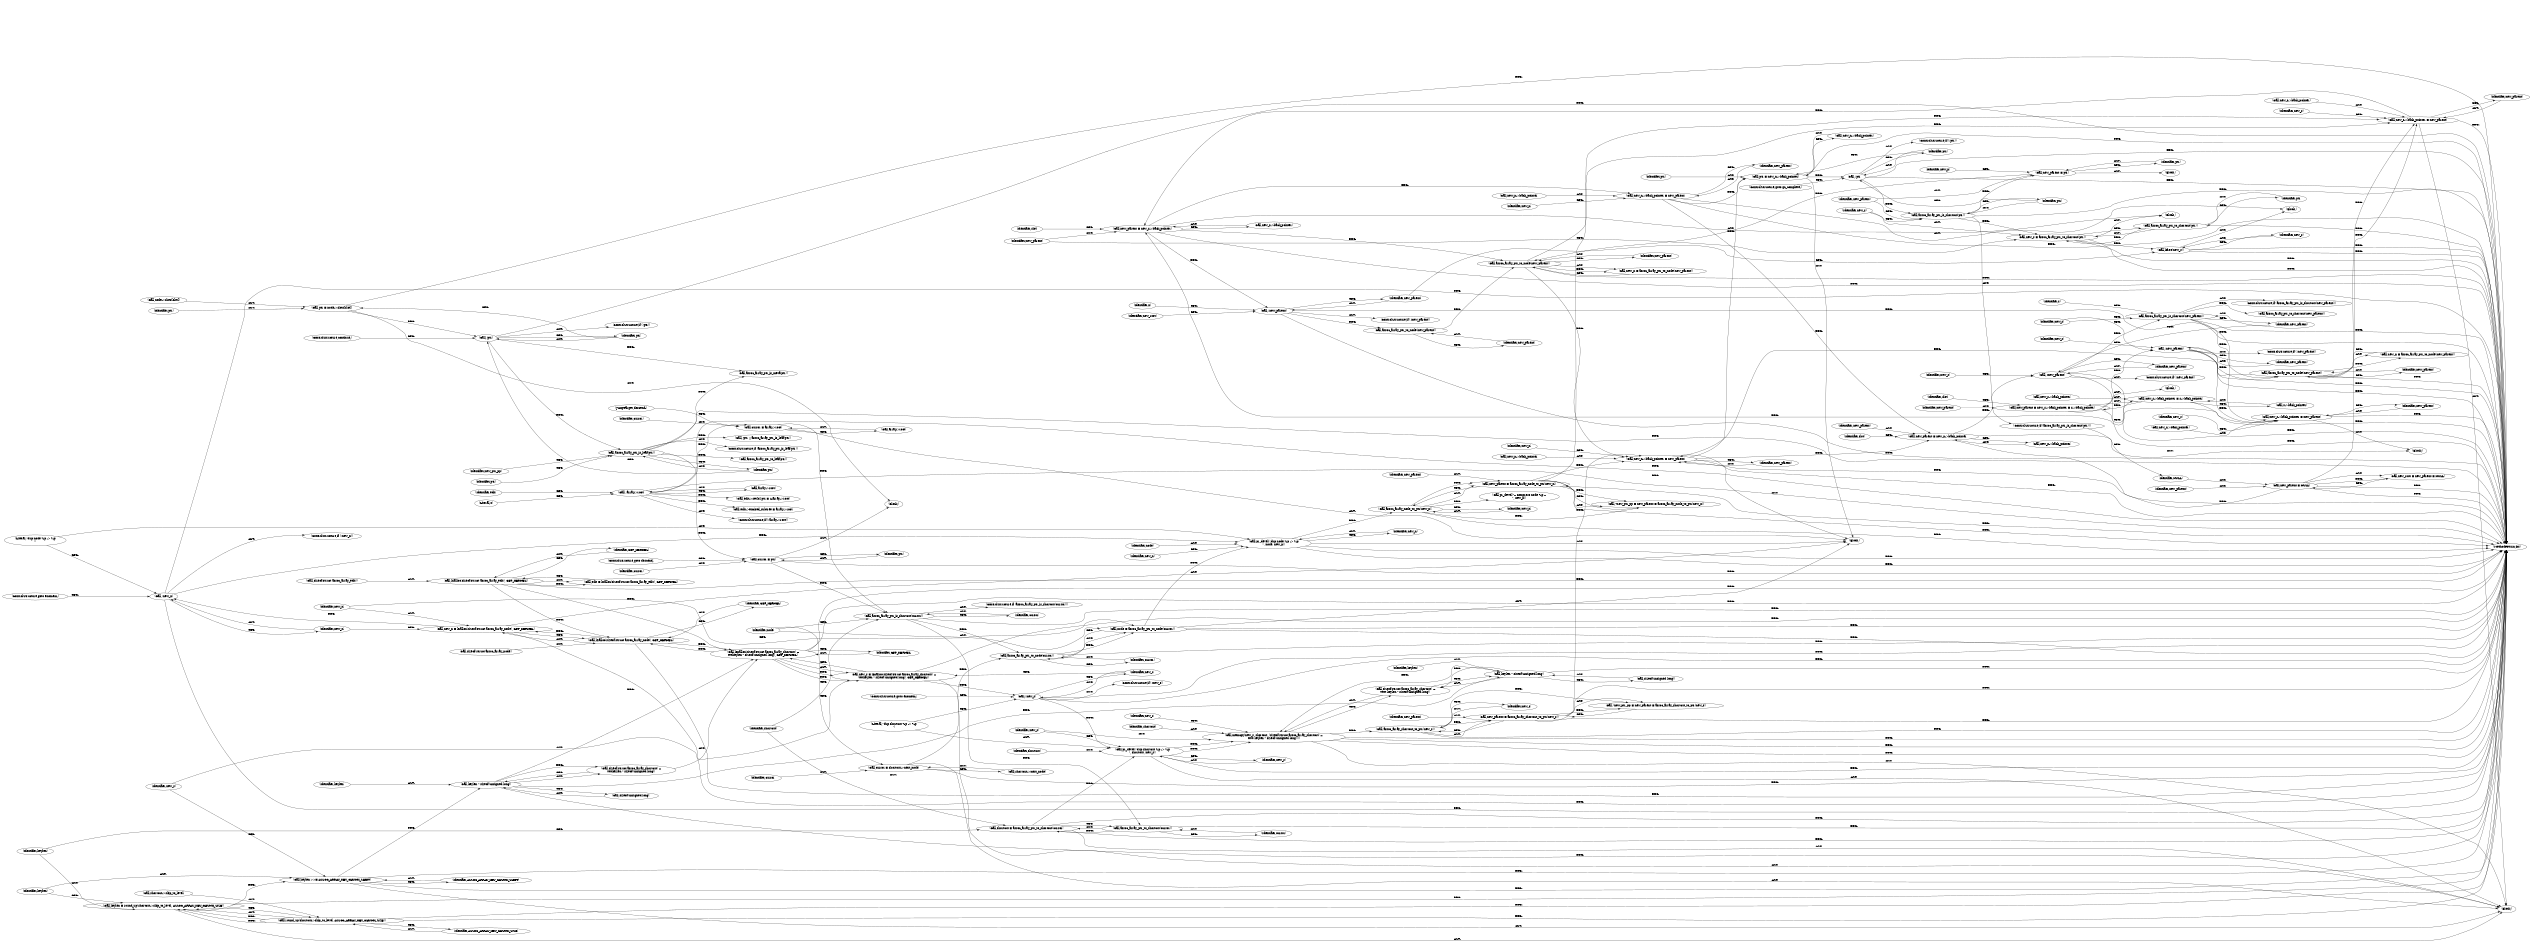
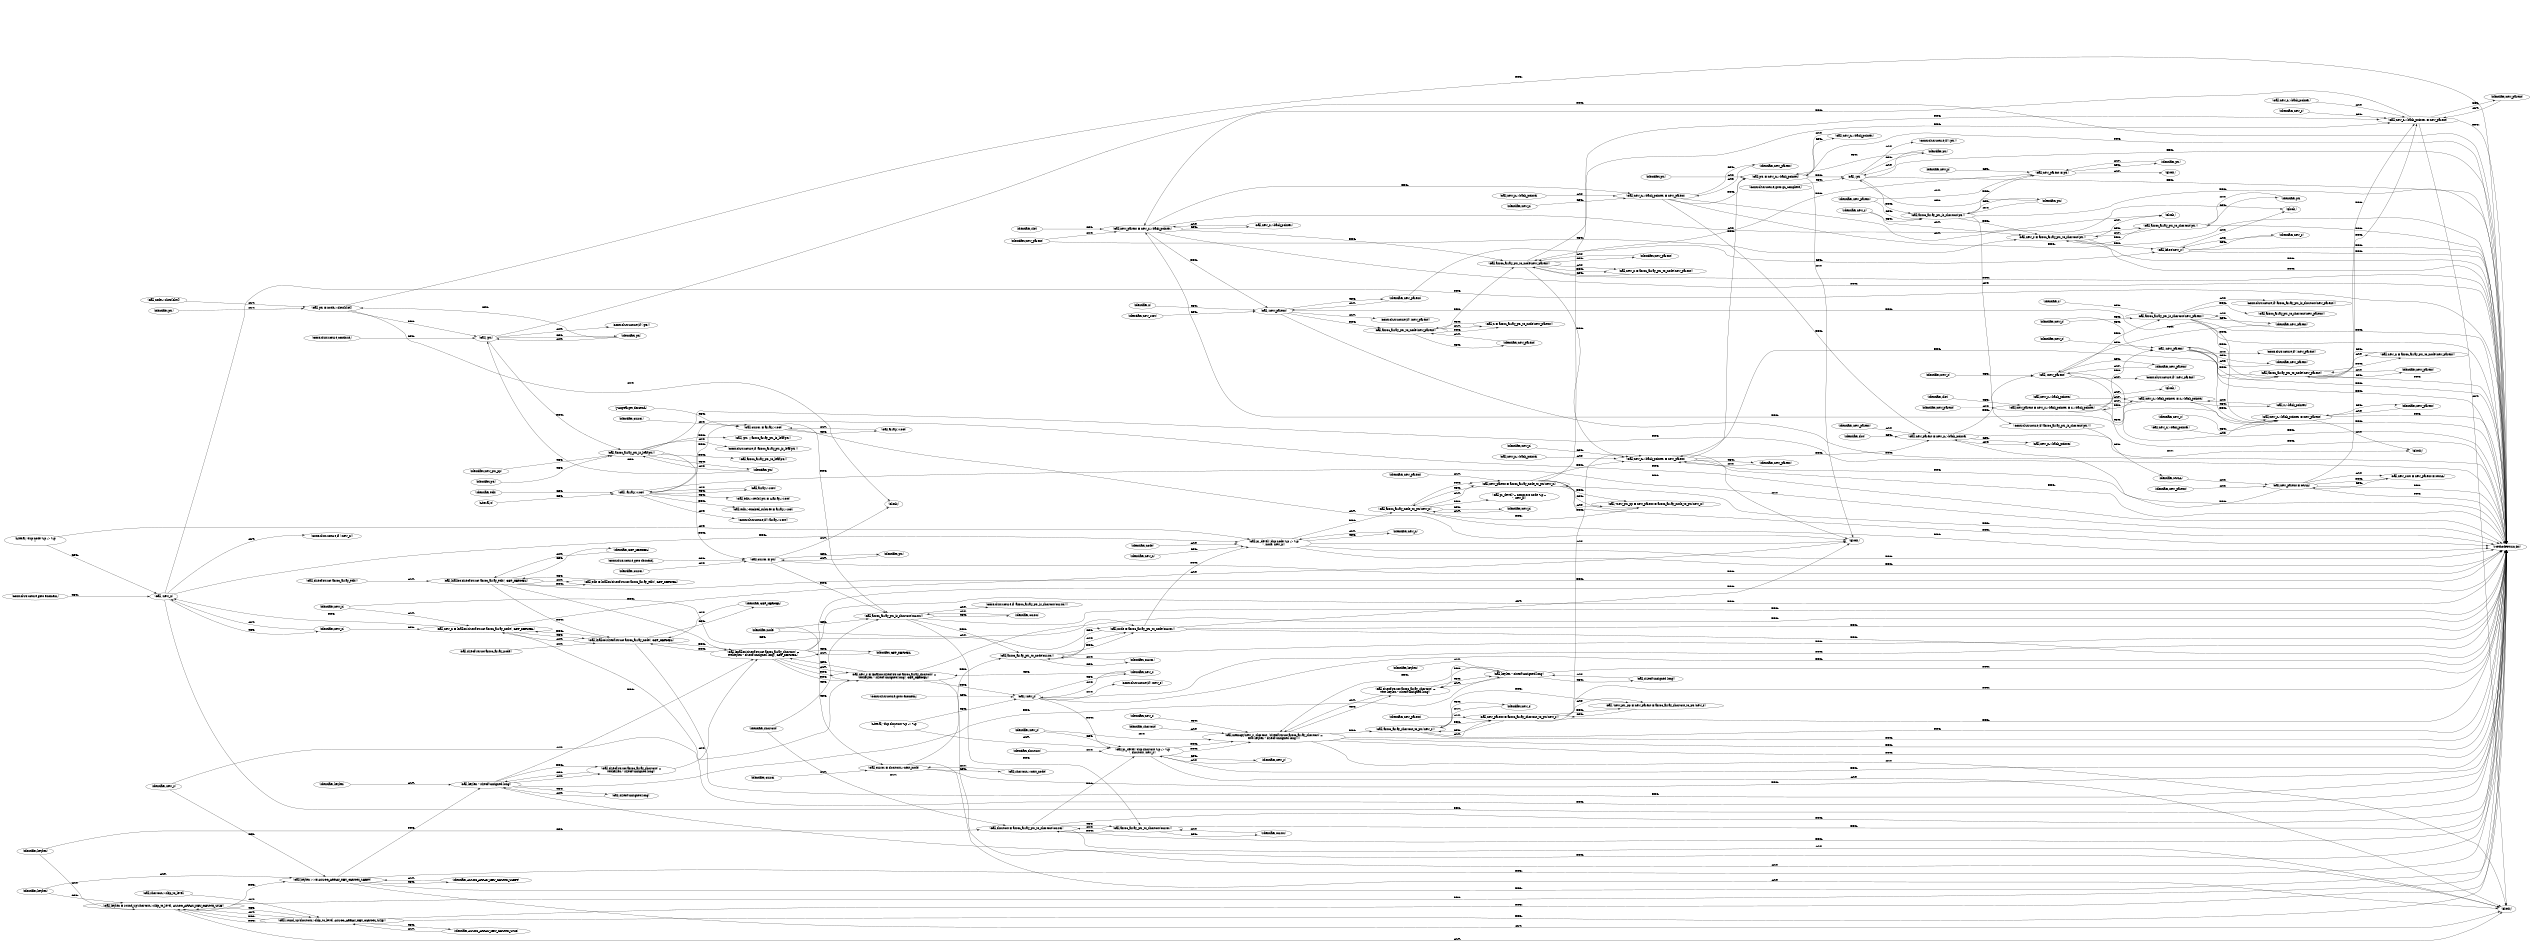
node "(Call,n = assoc_array_ptr_to_node(new_parent))": added
node "(Call,assoc_array_ptr_is_meta(ptr))": removed
edge "(Call,!array->root)" -> "(Call,edit->set[0].ptr = &array->root)": label "DDG: " -> "CFG: "
